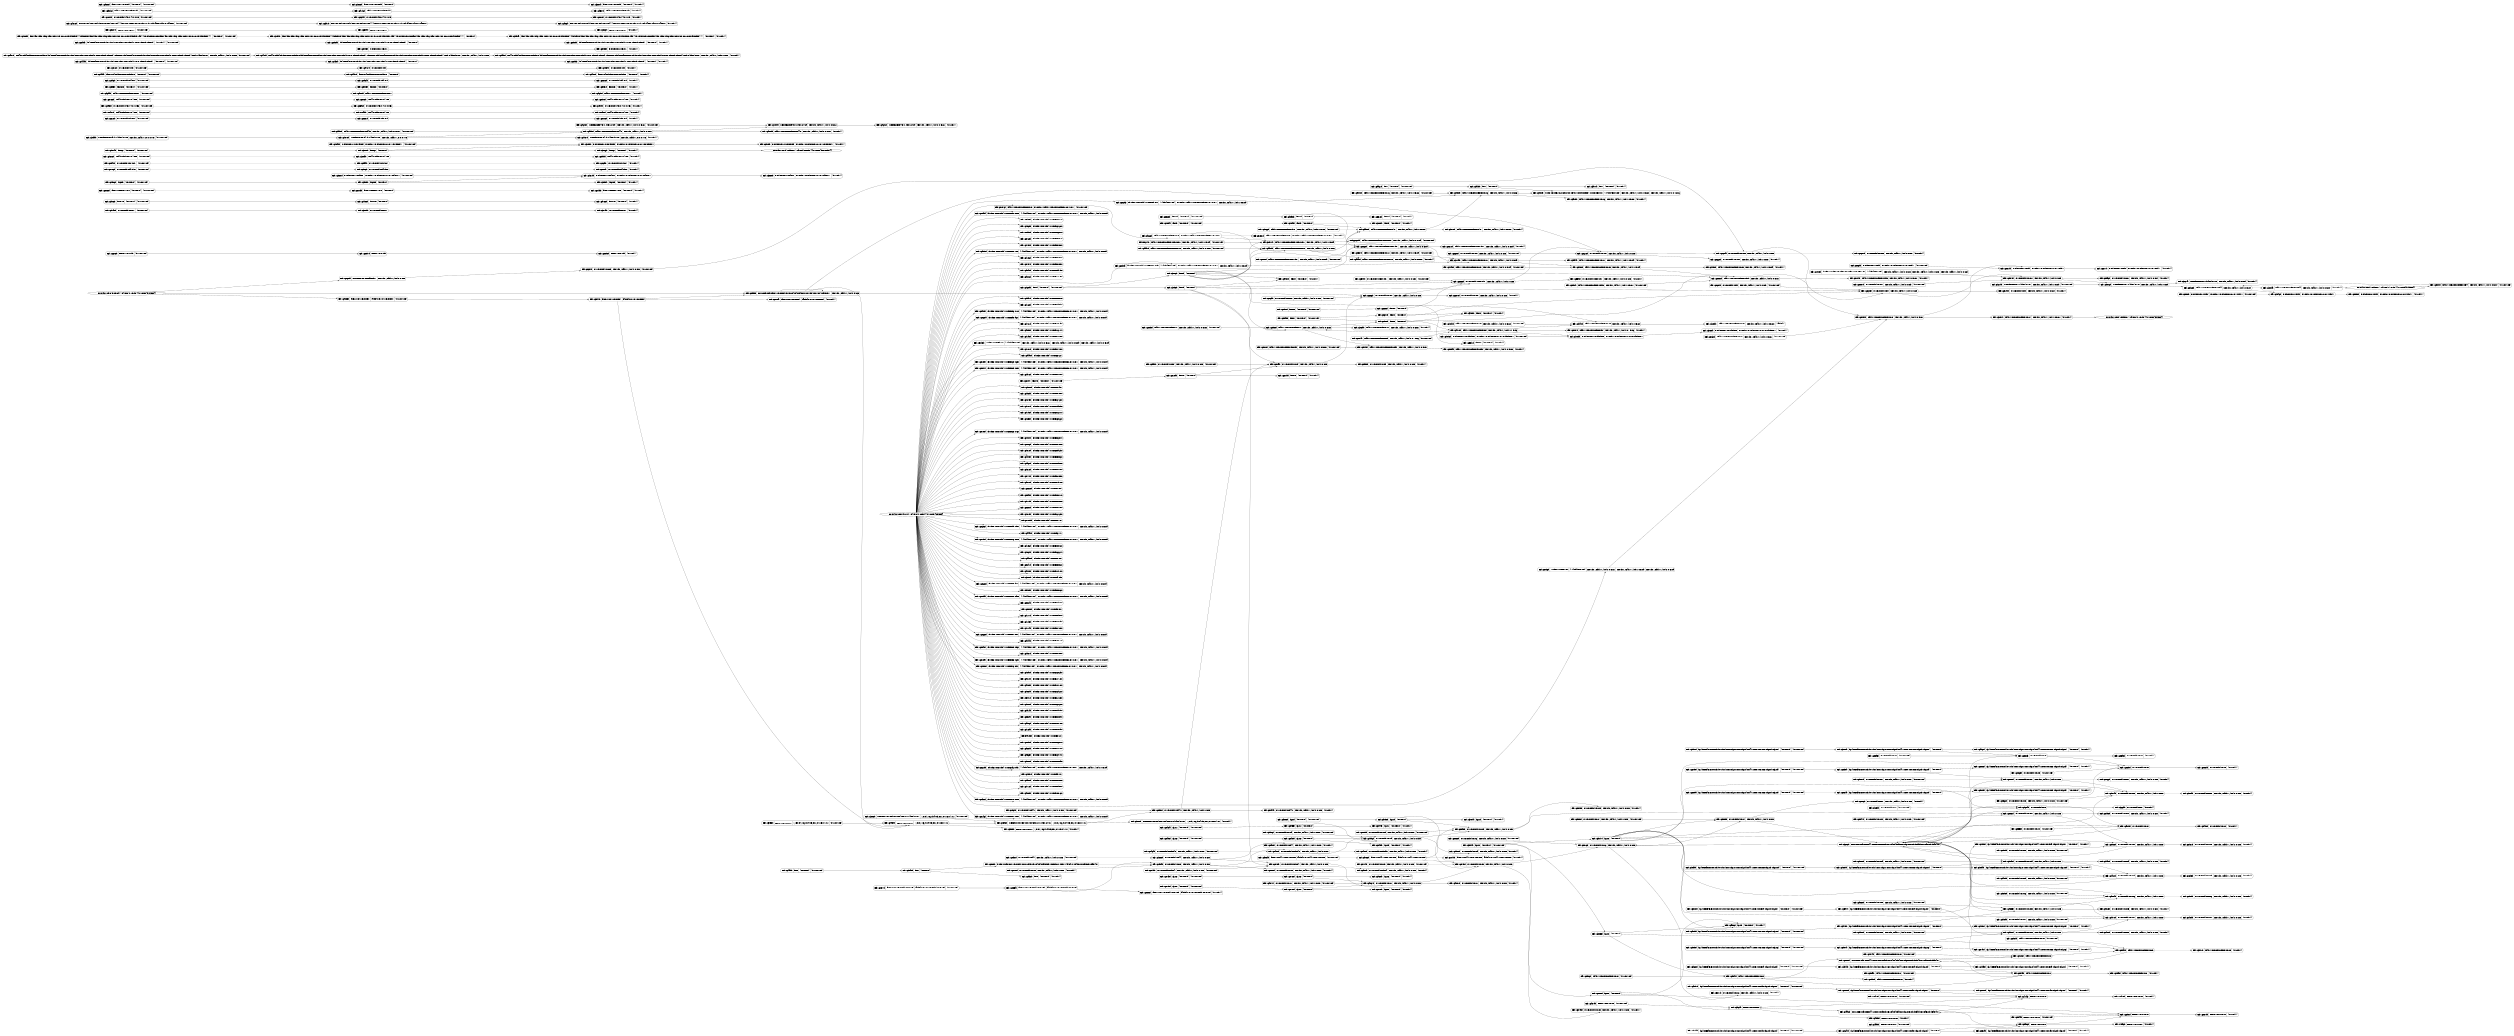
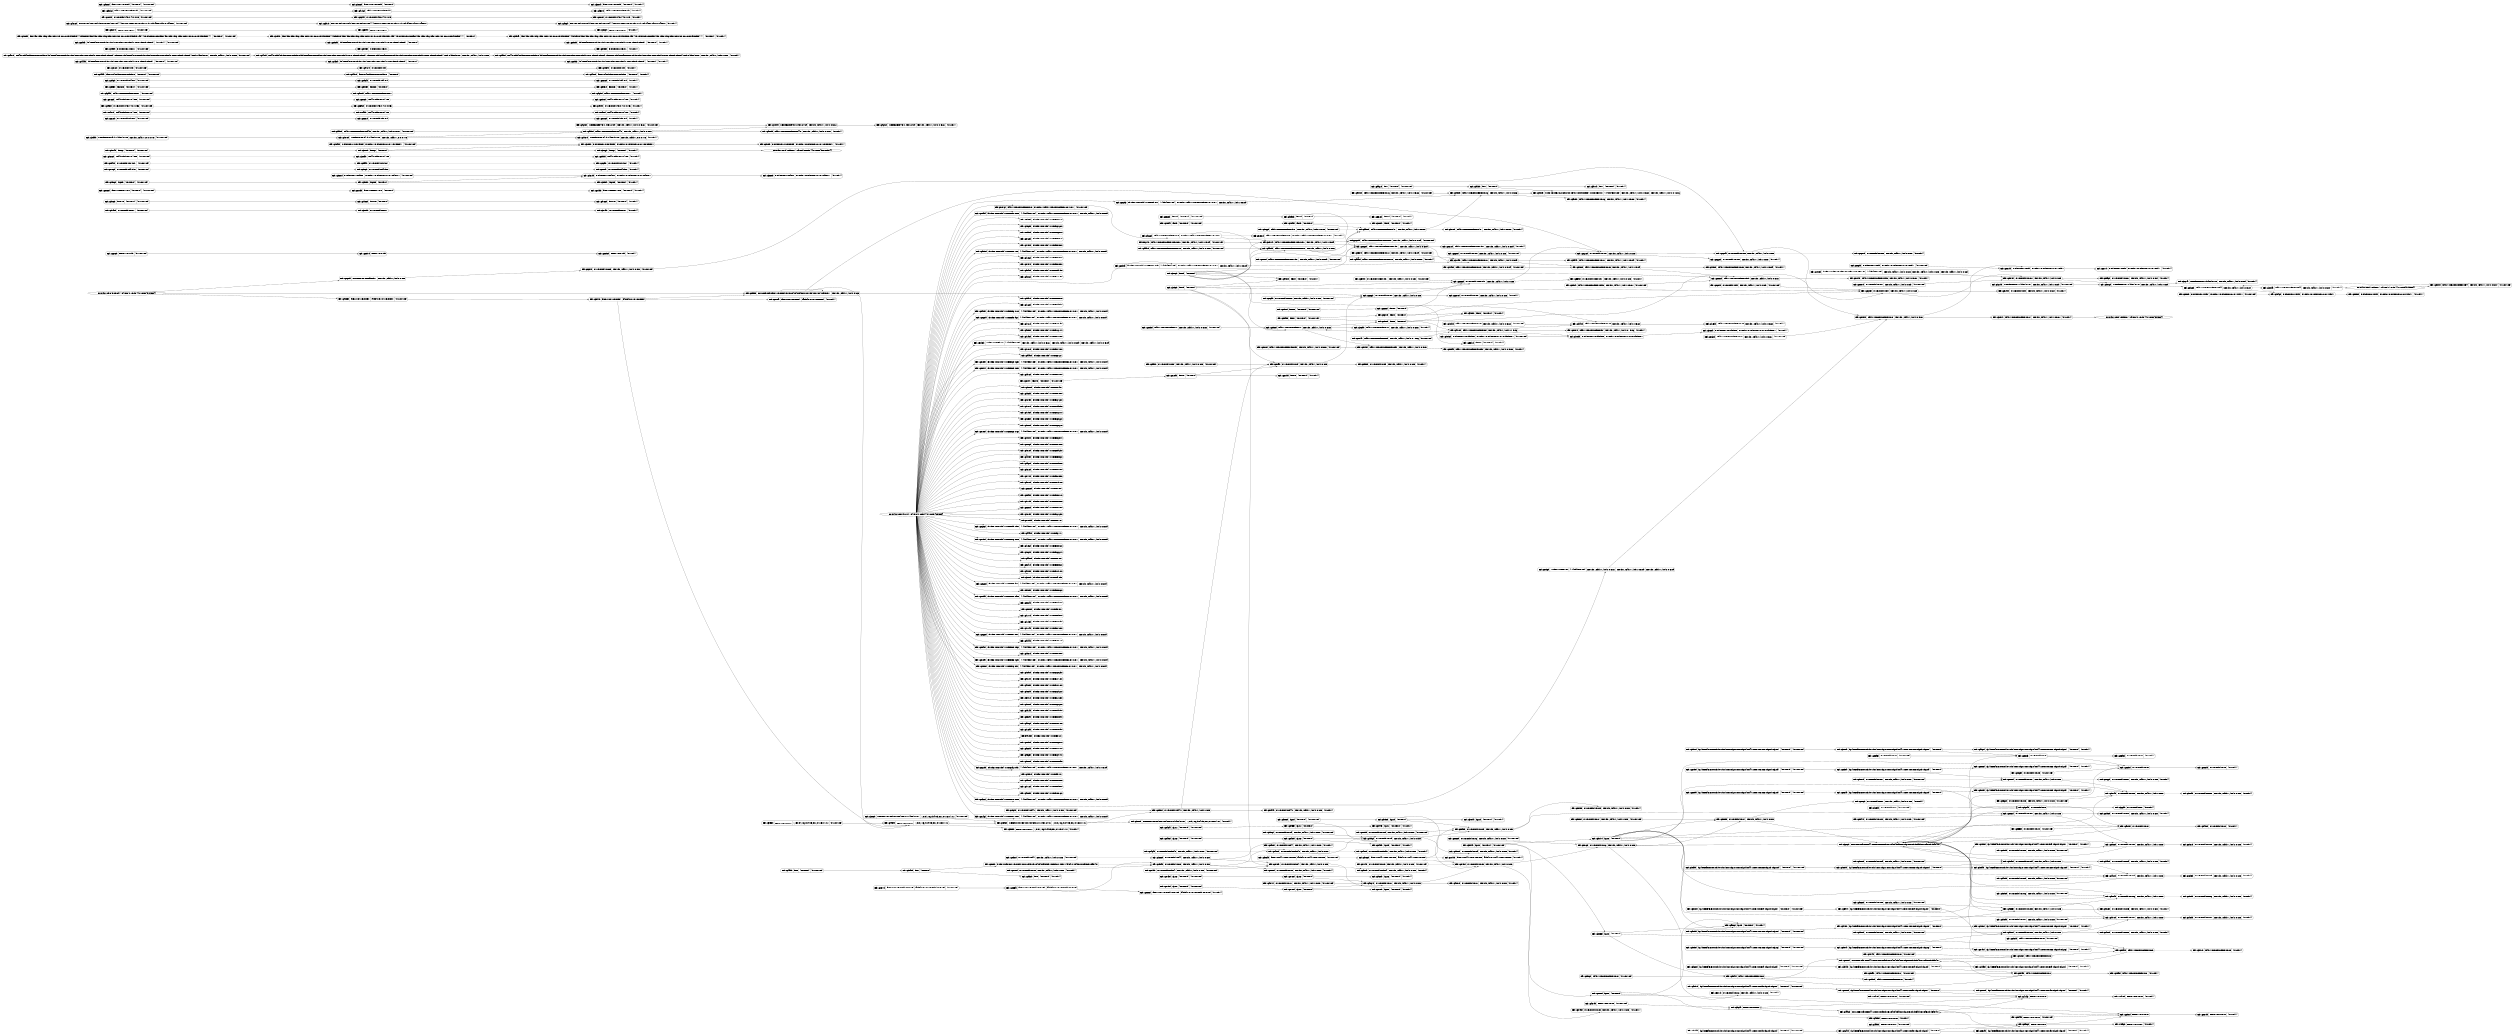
node "CE0x46b93f0": added
node "CE0x46b6890": removed
node "CE0x46b4eb0": text "*Global*" -> "*SummSink*"
node "CE0x46b2350": added
